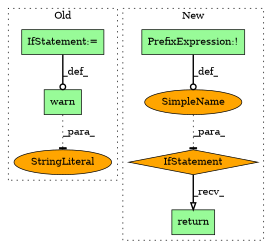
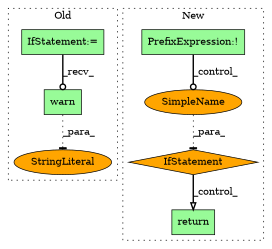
edge "IfStatement:=" -> "warn": label "_def_" -> "_recv_"
edge "PrefixExpression:!" -> "SimpleName": label "_def_" -> "_control_"
edge "IfStatement" -> "return": label "_recv_" -> "_control_"
